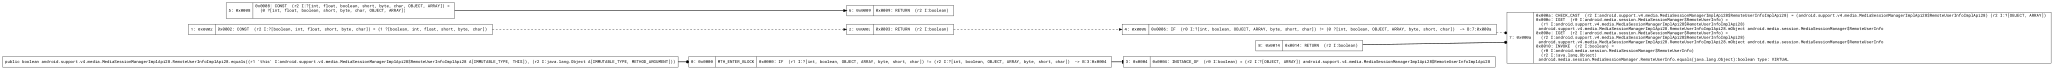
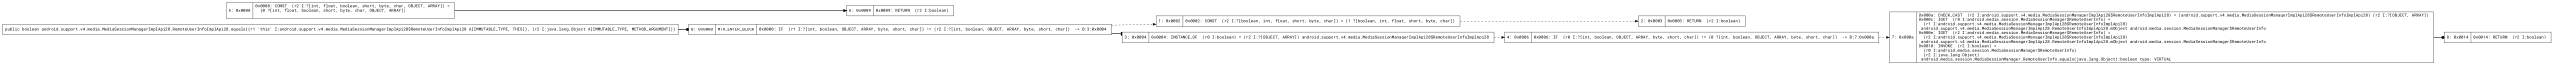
edge "0: 0x0000" -> "1: 0x0002": added
edge "2: 0x0003" -> "4: 0x0006": now "3: 0x0004" -> "4: 0x0006"
edge "4: 0x0006" -> "7: 0x000a": arrowhead dot -> normal
edge "8: 0x0014" -> "7: 0x000a": reversed
